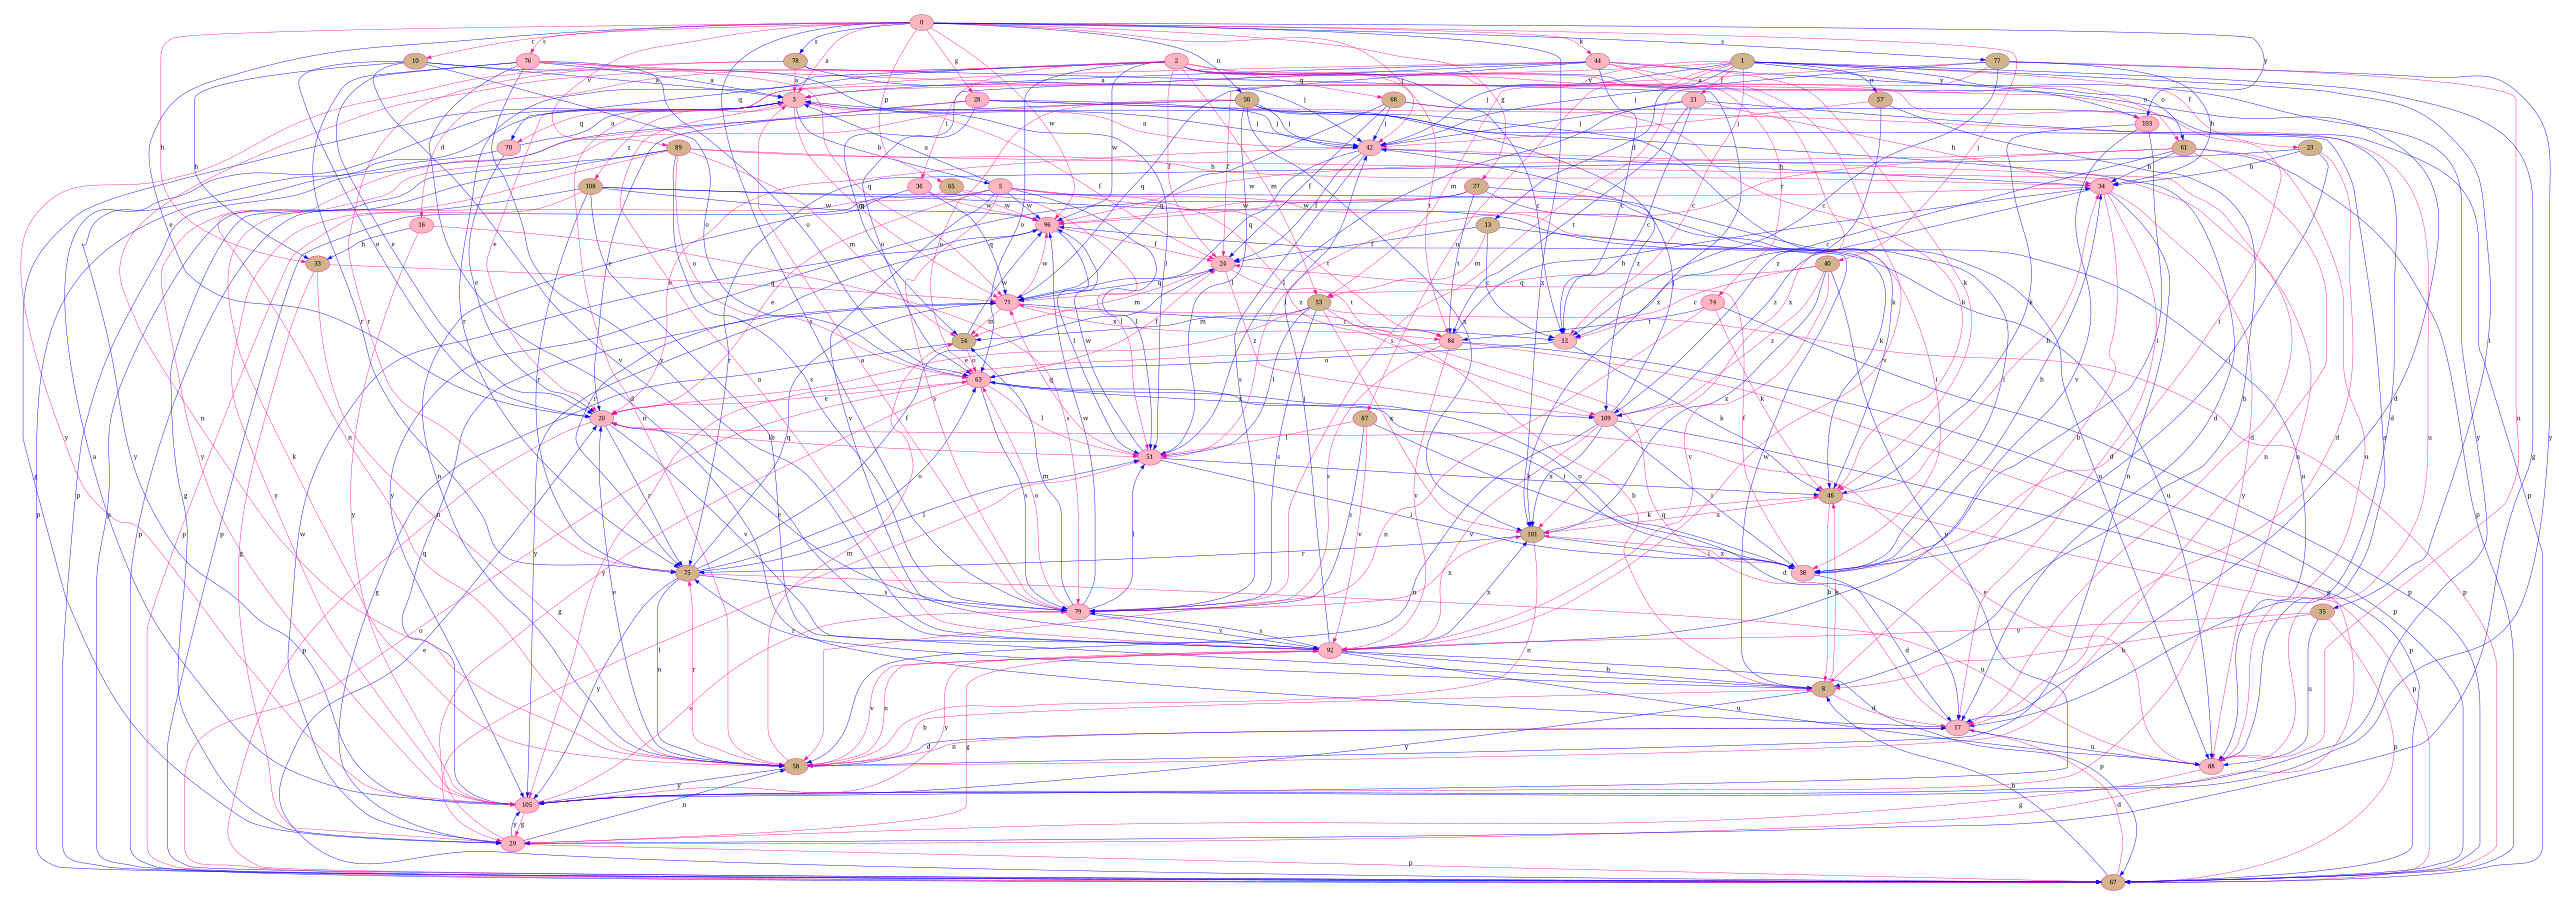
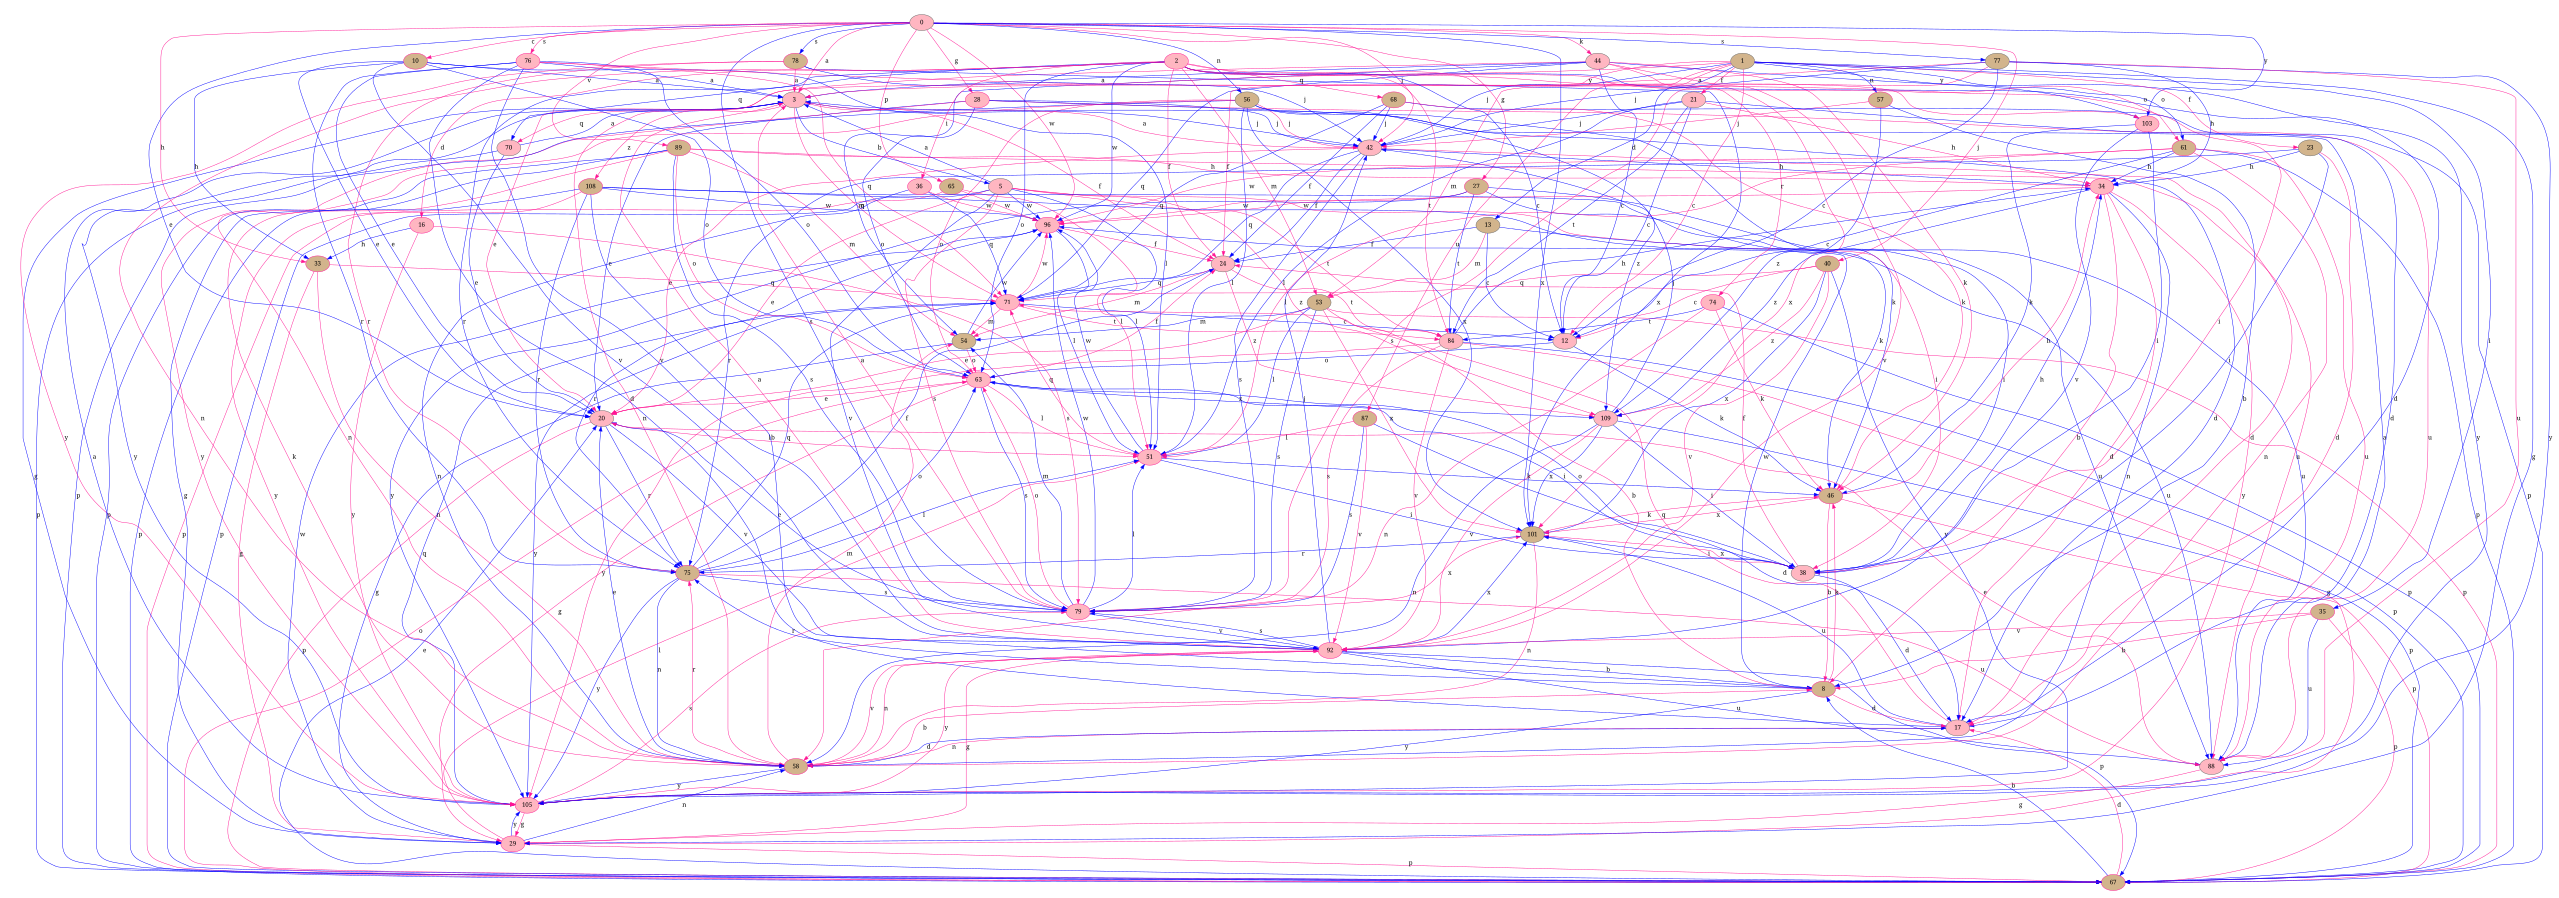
edge "56" -> "42": color blue -> deeppink
edge "71" -> "84": label "x" -> "t"
edge "17" -> "88": now "17" -> "101"
